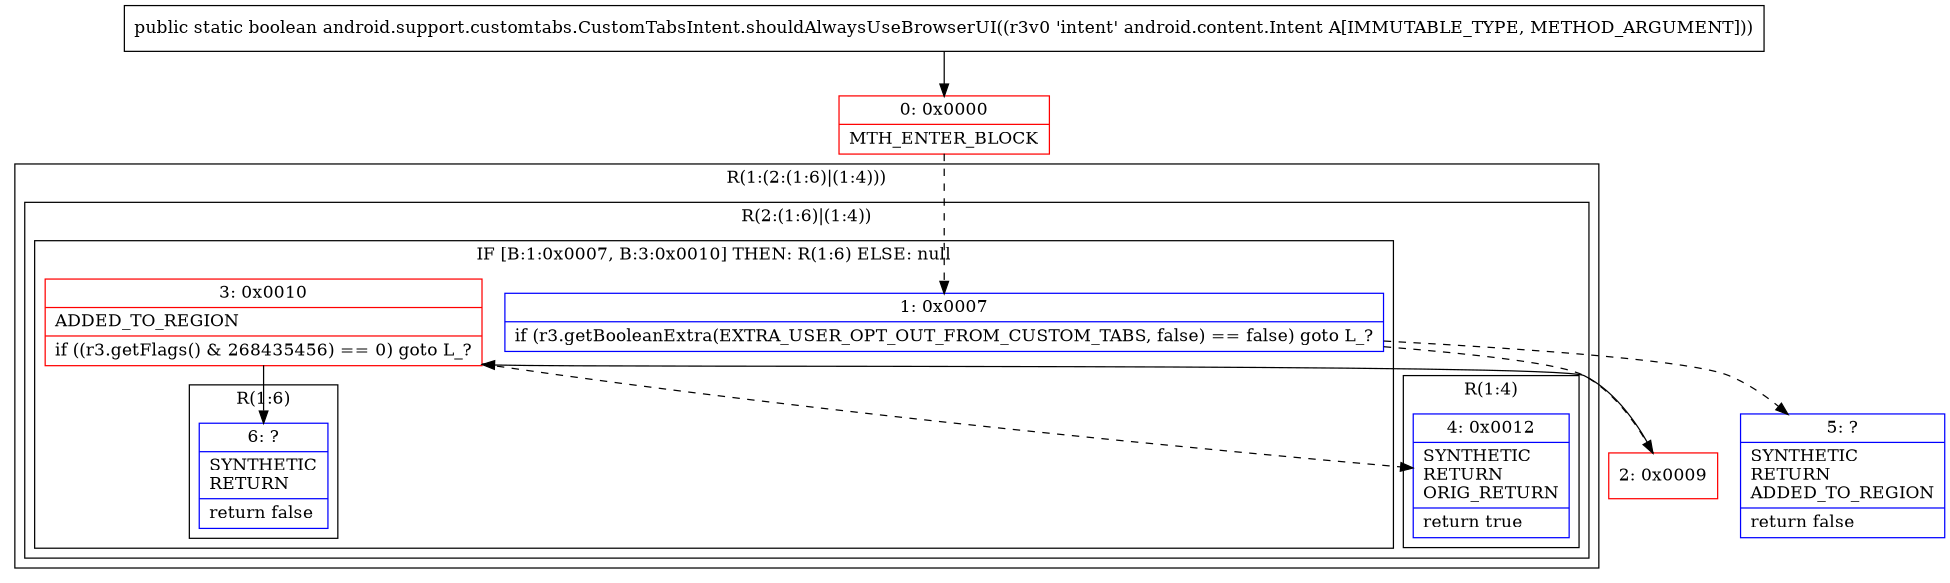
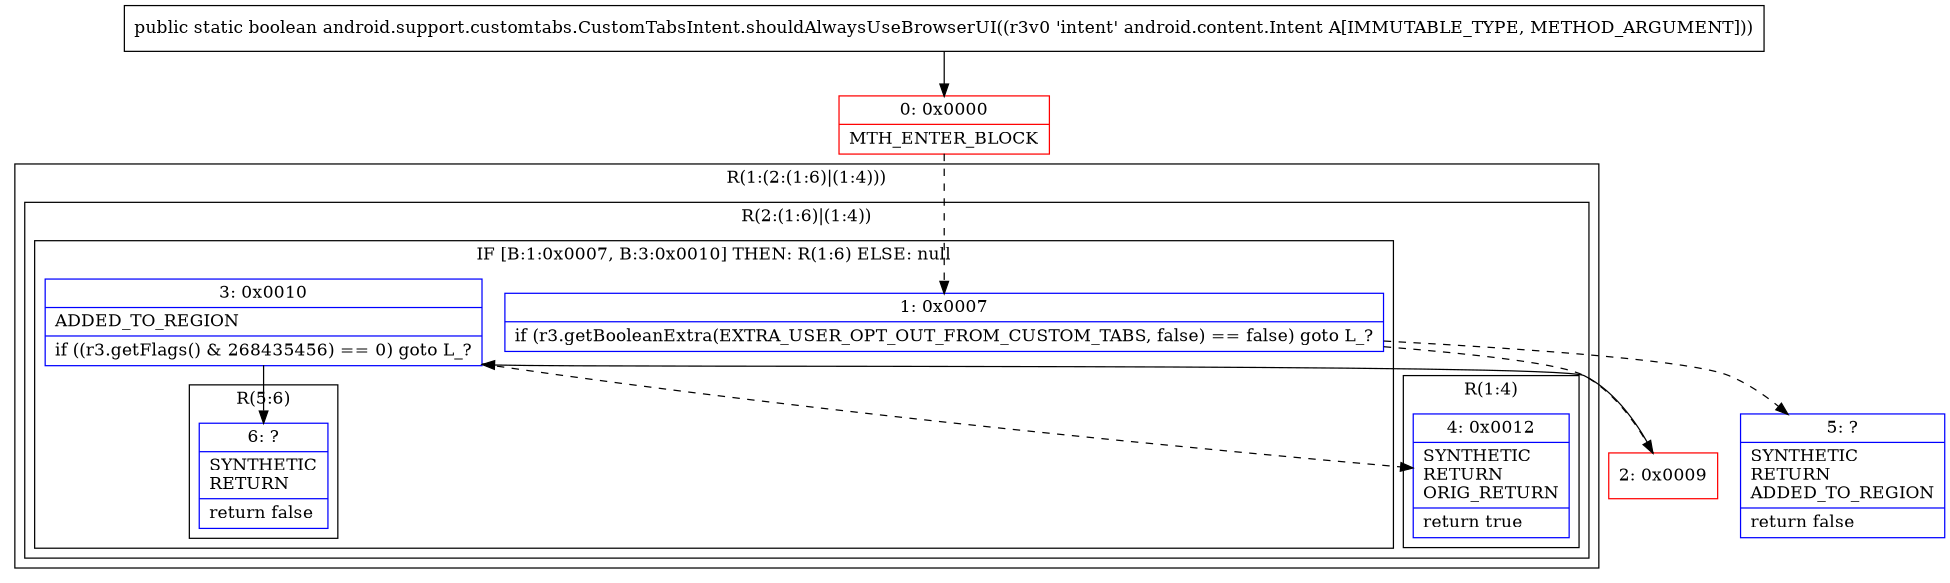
node "3: 0x0010": color red -> blue
cluster "R(1:6)": label "R(1:6)" -> "R(5:6)"
